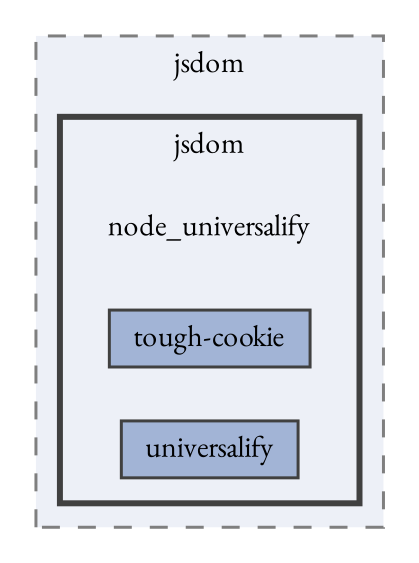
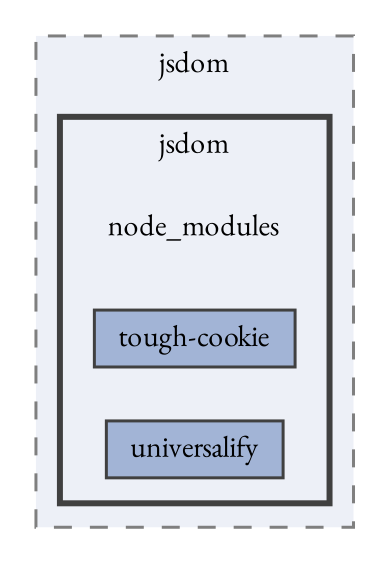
node "node_universalify": label "node_universalify" -> "node_modules"
